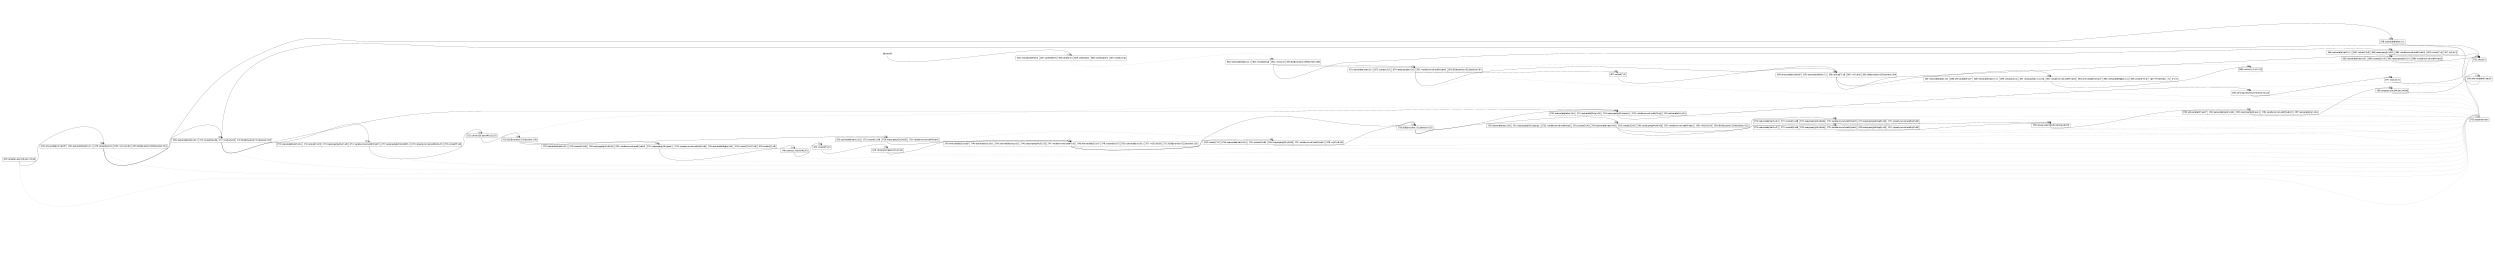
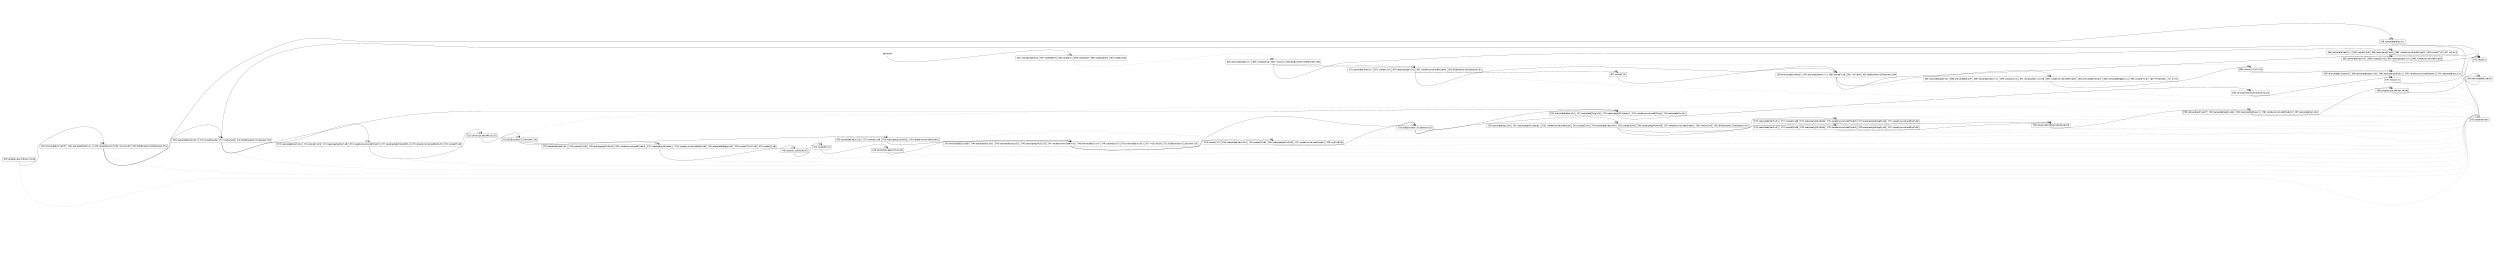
node "3697: write-variable[v13,'pattern']*": added
